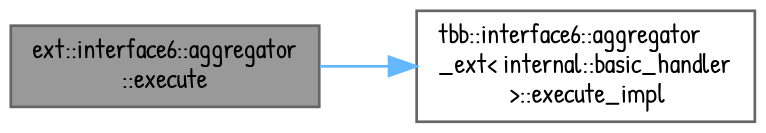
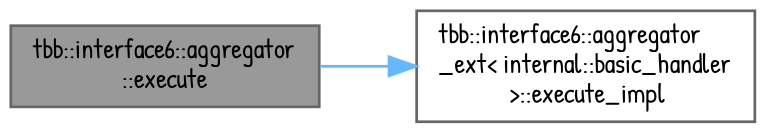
node "ext::interface6::aggregator ::execute": label "ext::interface6::aggregator ::execute" -> "tbb::interface6::aggregator ::execute"
